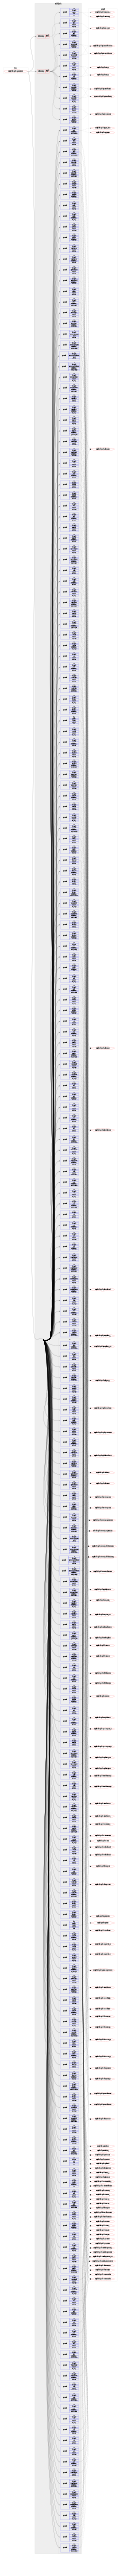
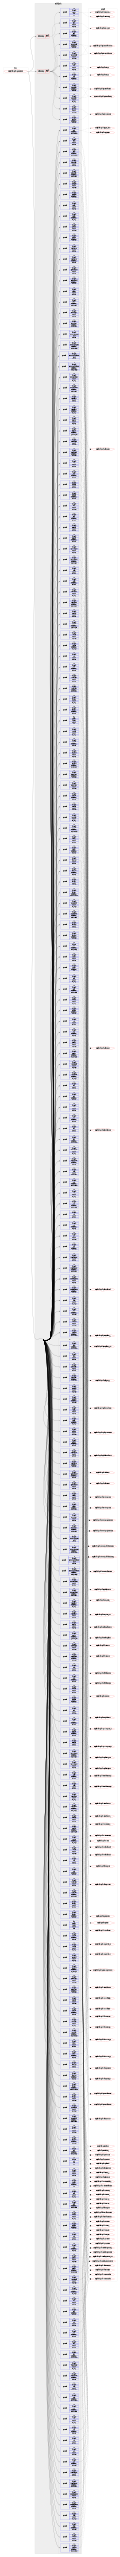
node "core://dev-haskell/commonmark-pandoc-0.2.1.3": label "core://dev-haskell/commonmark-pandoc-0.2.1.3" -> "portage://dev-haskell/commonmark-pandoc-0.2.1.3"
